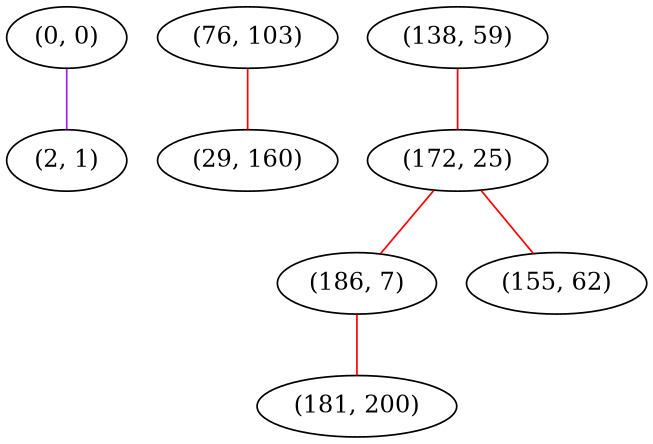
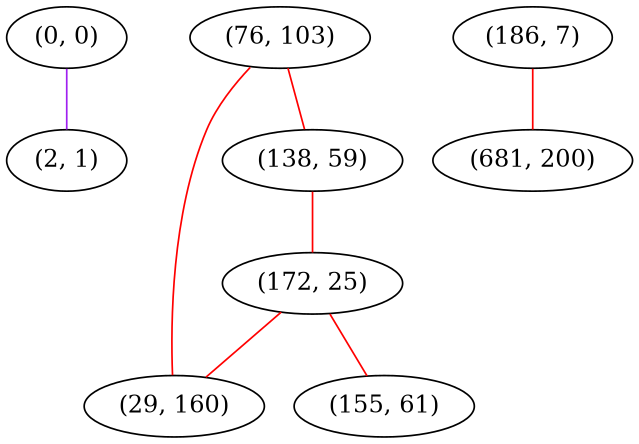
edge "(76, 103)" -- "(138, 59)": added
edge "(172, 25)" -- "(186, 7)": now "(172, 25)" -- "(29, 160)"
node "(155, 62)": label "(155, 62)" -> "(155, 61)"
node "(181, 200)": label "(181, 200)" -> "(681, 200)"
